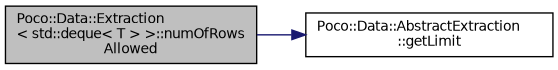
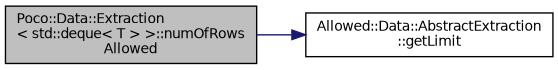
node "Poco::Data::AbstractExtraction ::getLimit": label "Poco::Data::AbstractExtraction ::getLimit" -> "Allowed::Data::AbstractExtraction ::getLimit"
